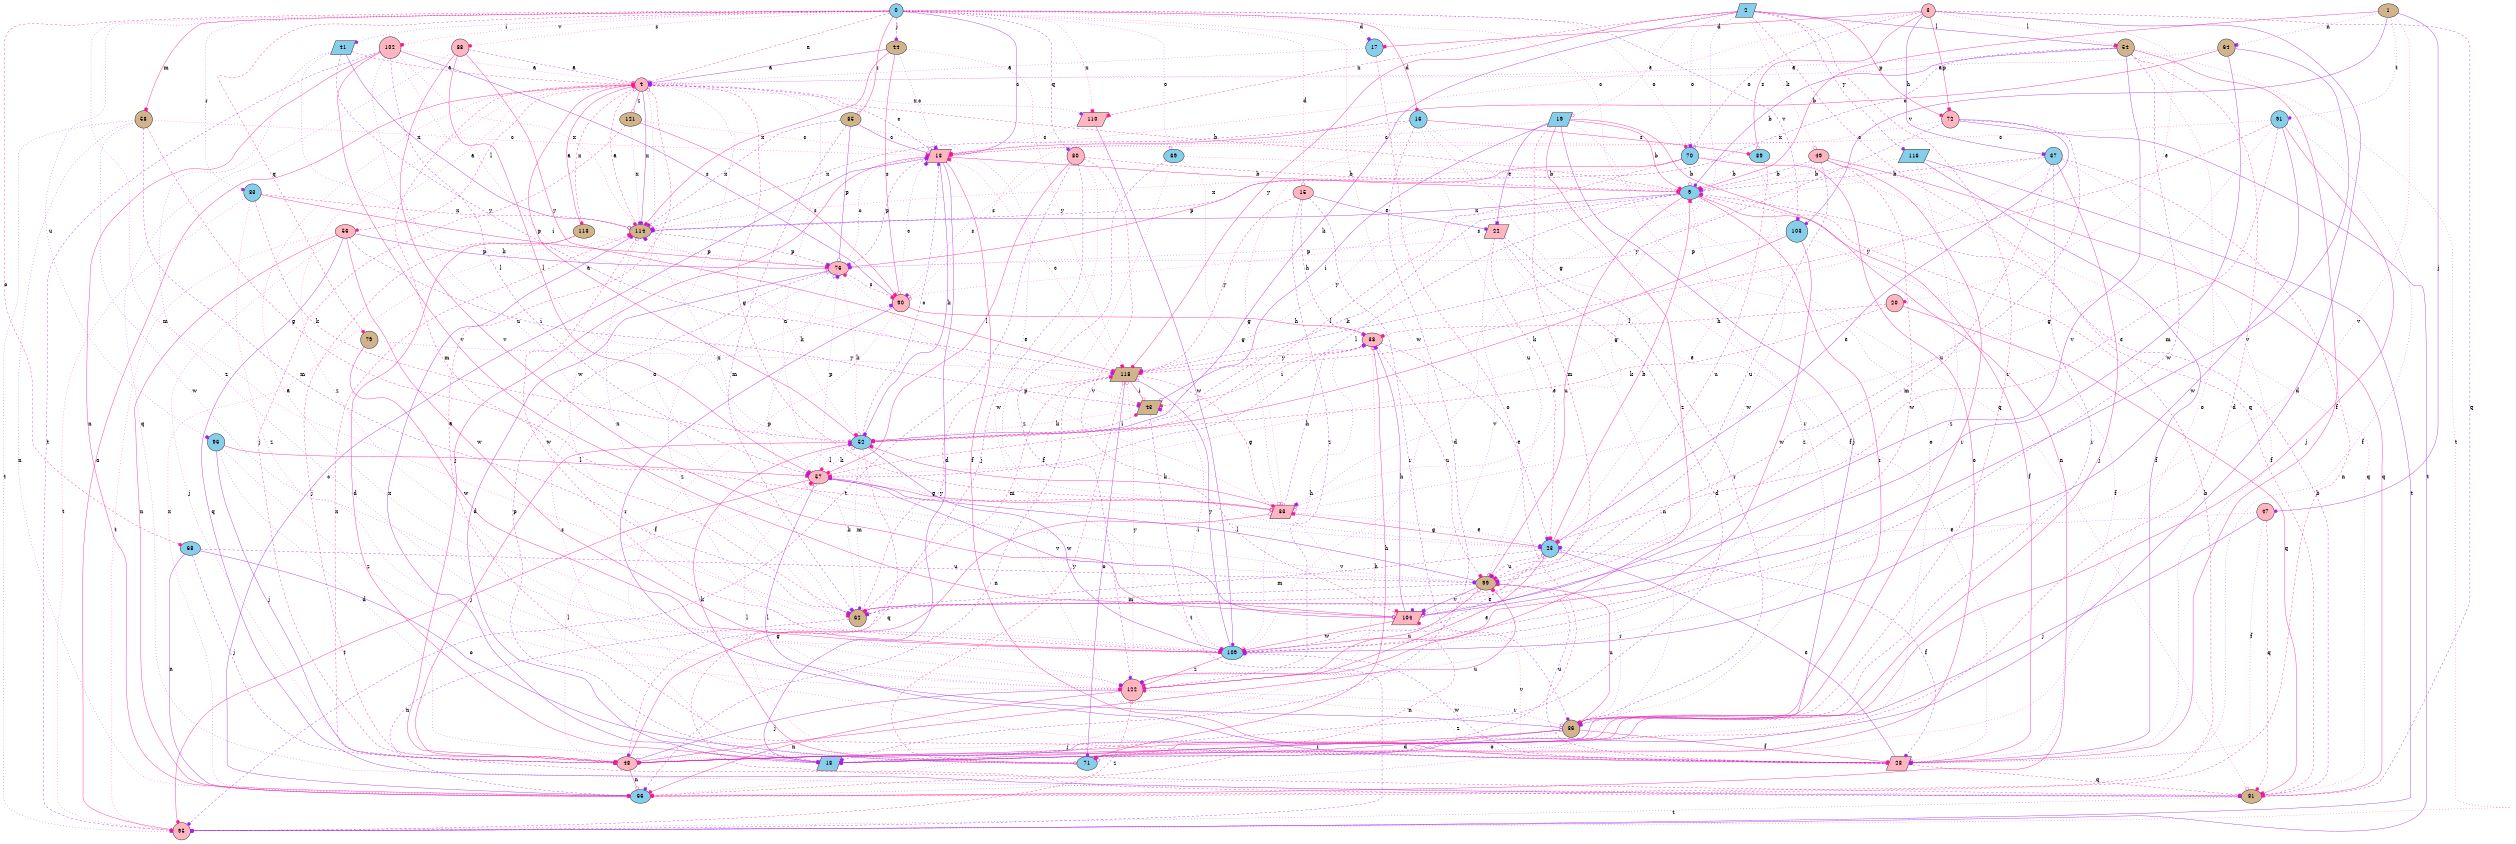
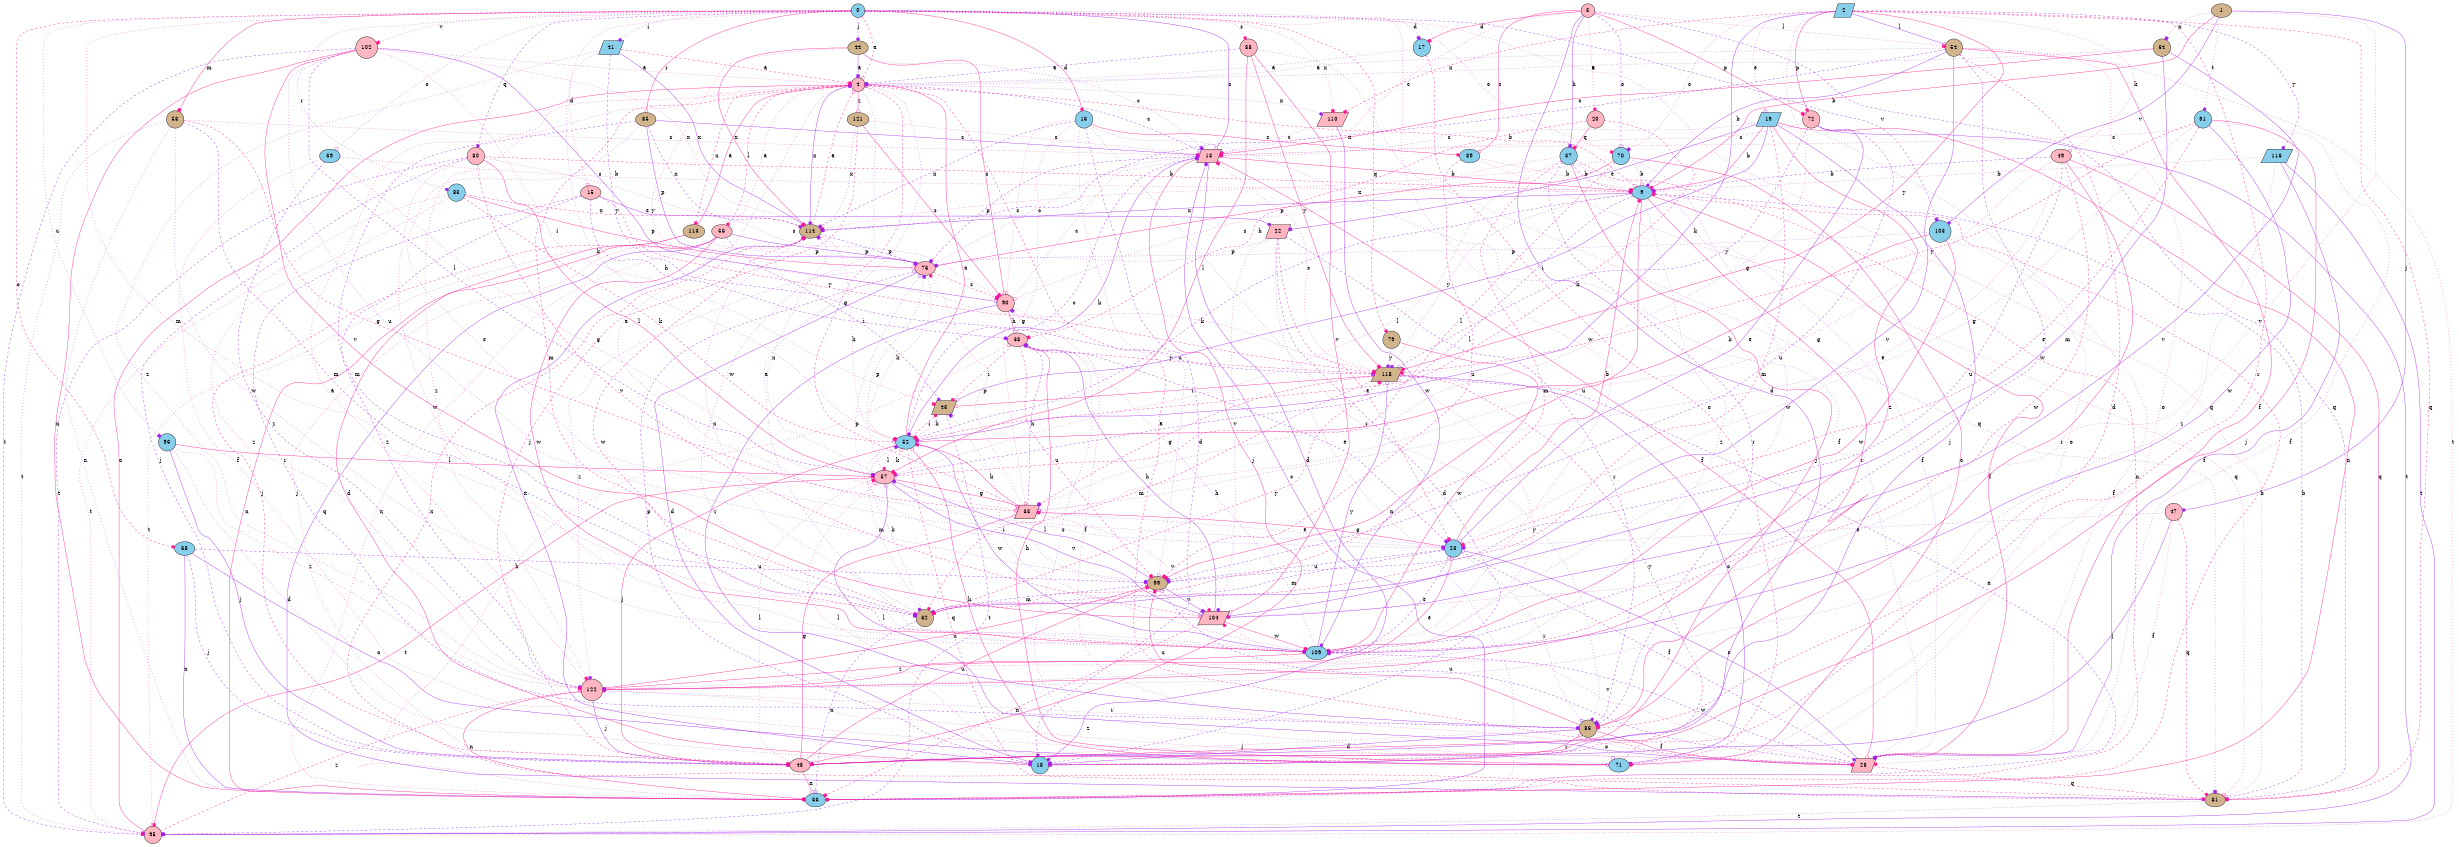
edge "20" -> "81": now "20" -> "37"
node "18": shape parallelogram -> circle
